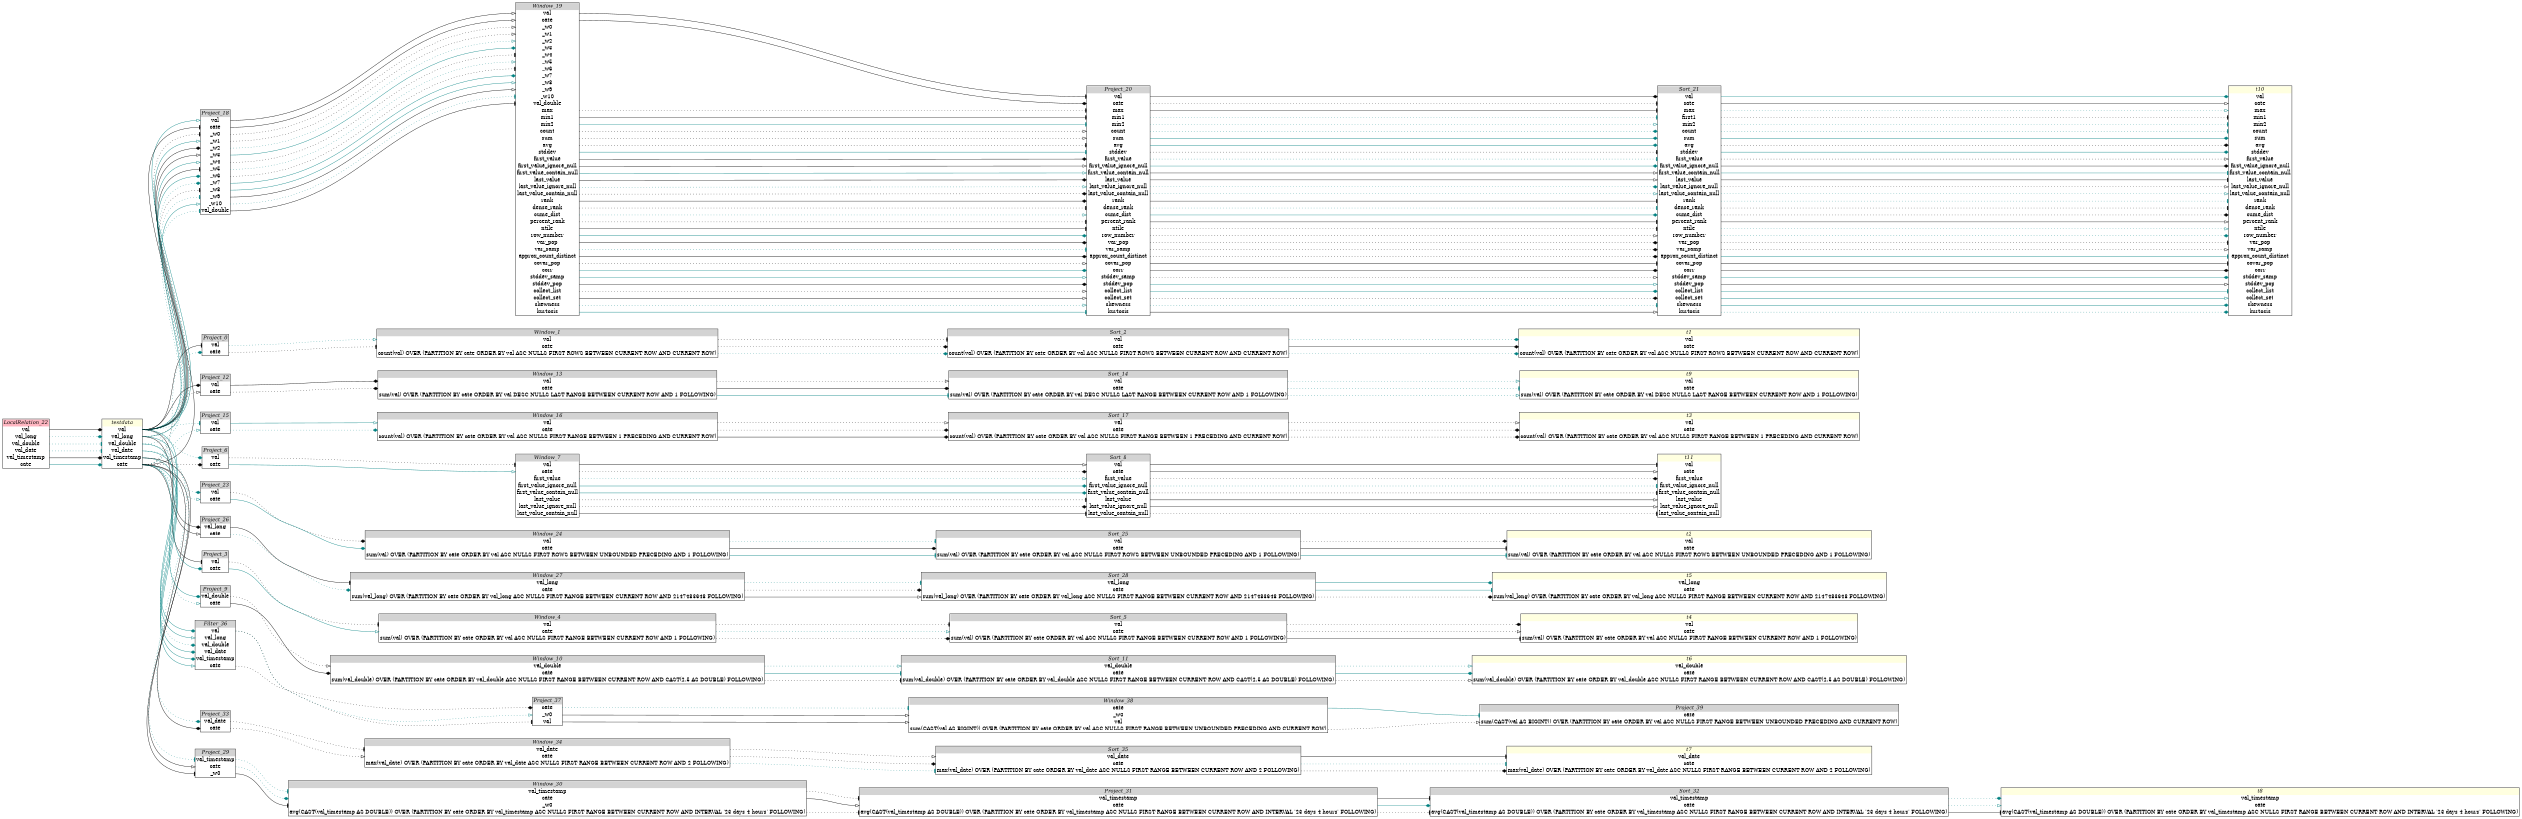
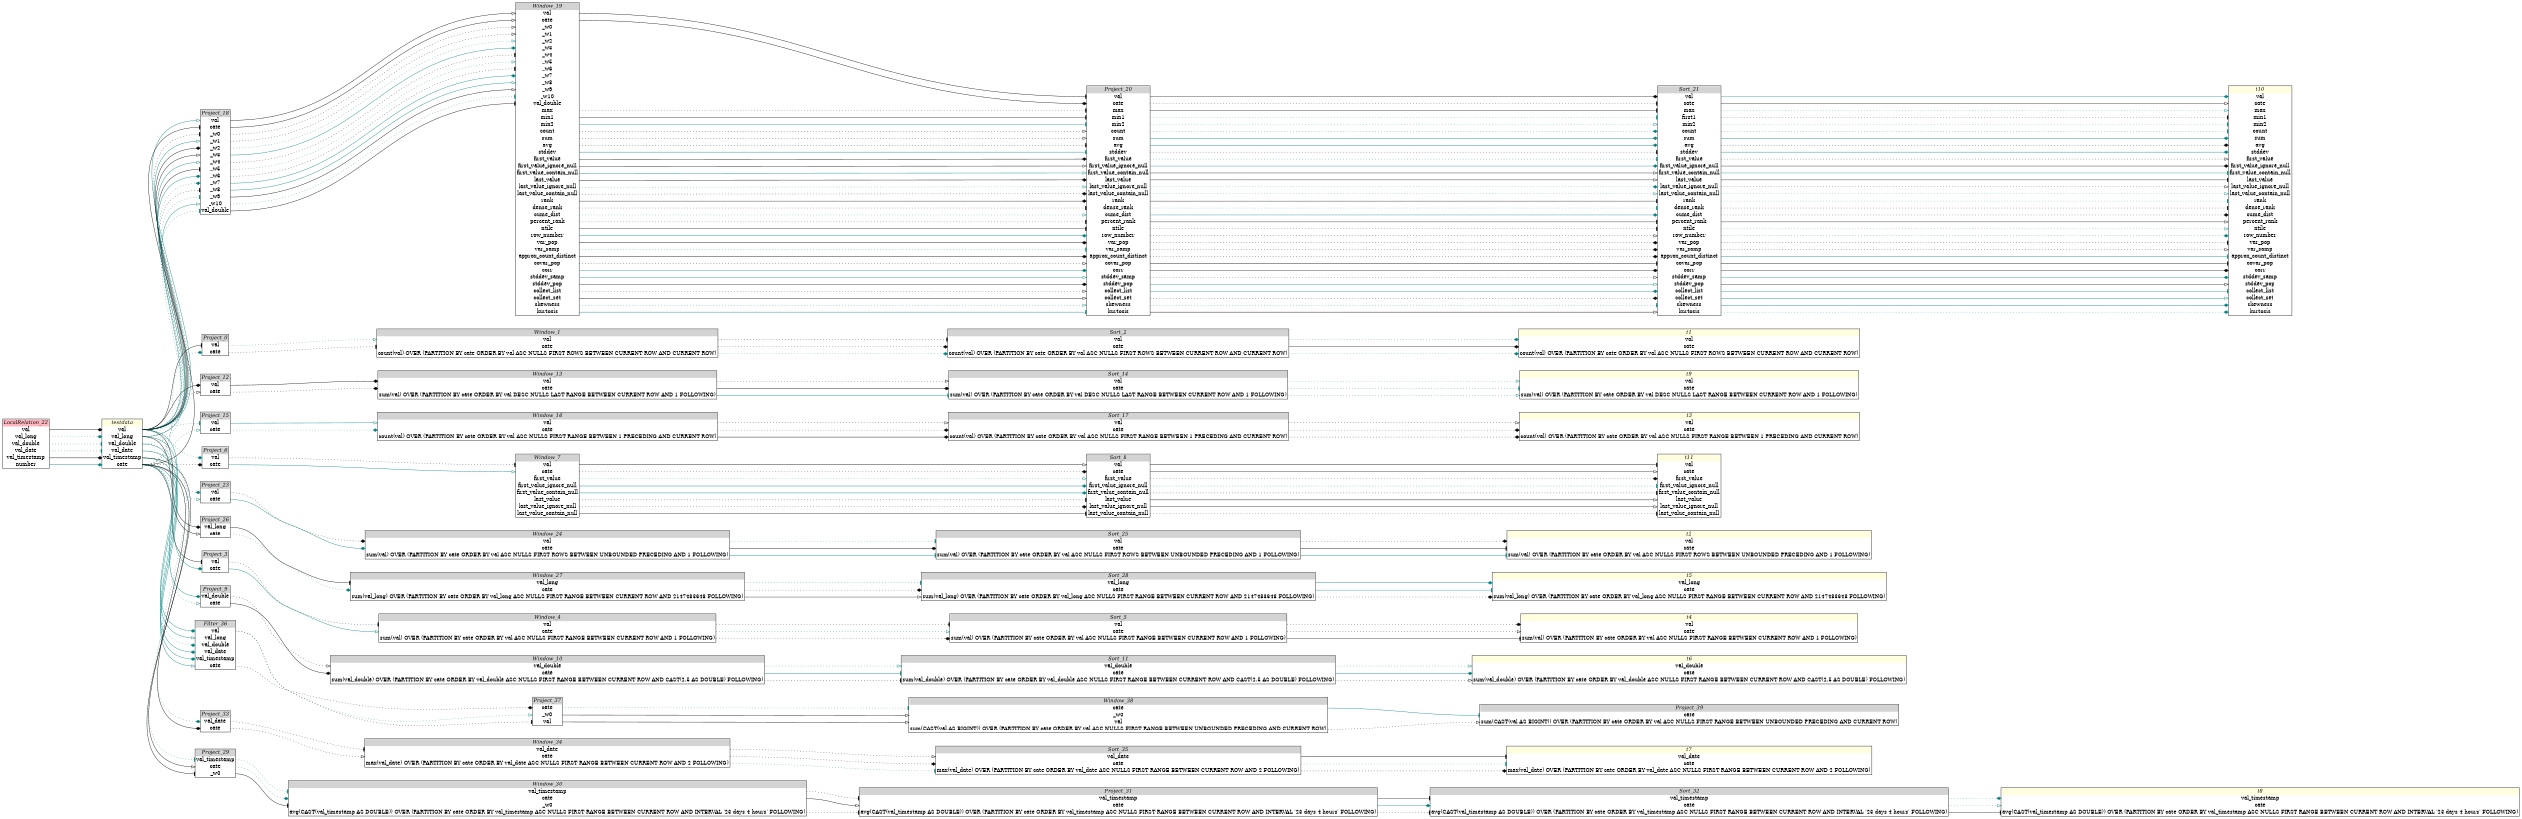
node "LocalRelation_22": text "cate" -> "number"
